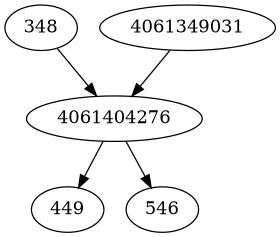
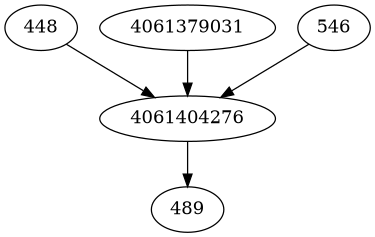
node "348": label "348" -> "448"
node "4061349031": label "4061349031" -> "4061379031"
edge "4061404276" -> "546": reversed
node "449": label "449" -> "489"
